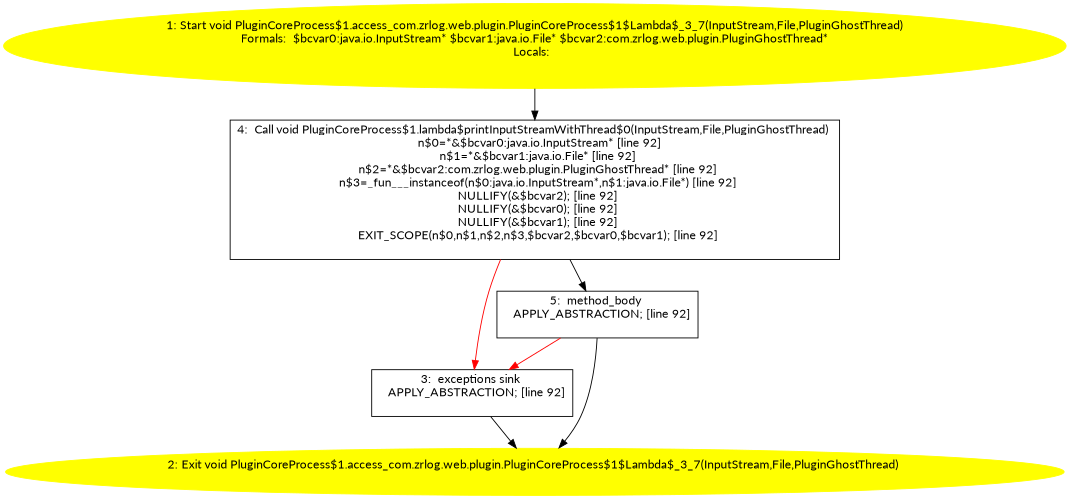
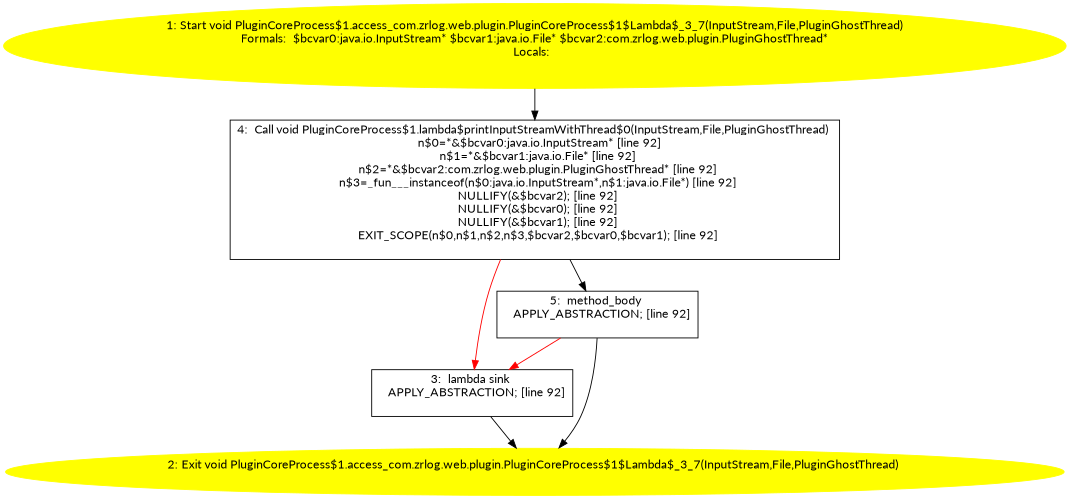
node "3:  exceptions sink APPLY_ABSTRACTION; [line 92]": label "3:  exceptions sink APPLY_ABSTRACTION; [line 92]" -> "3:  lambda sink APPLY_ABSTRACTION; [line 92]"
